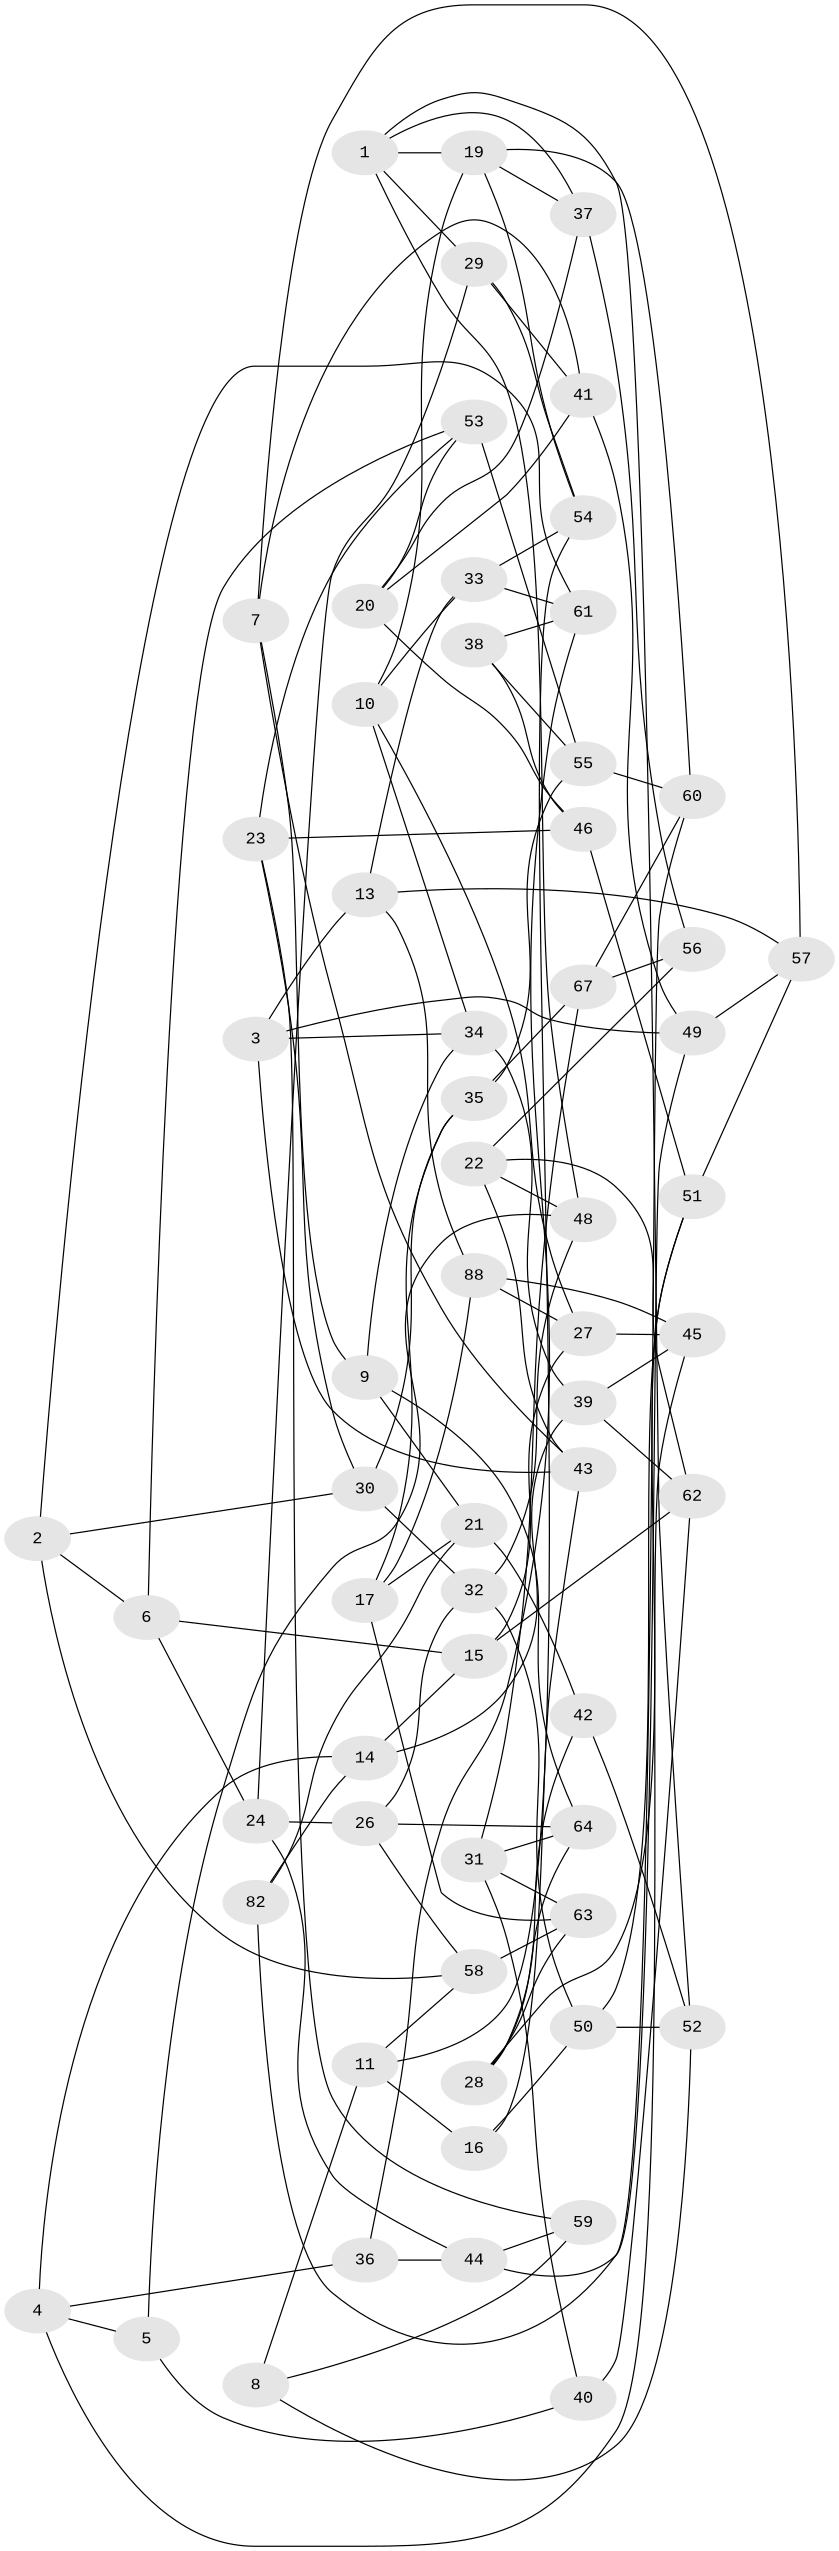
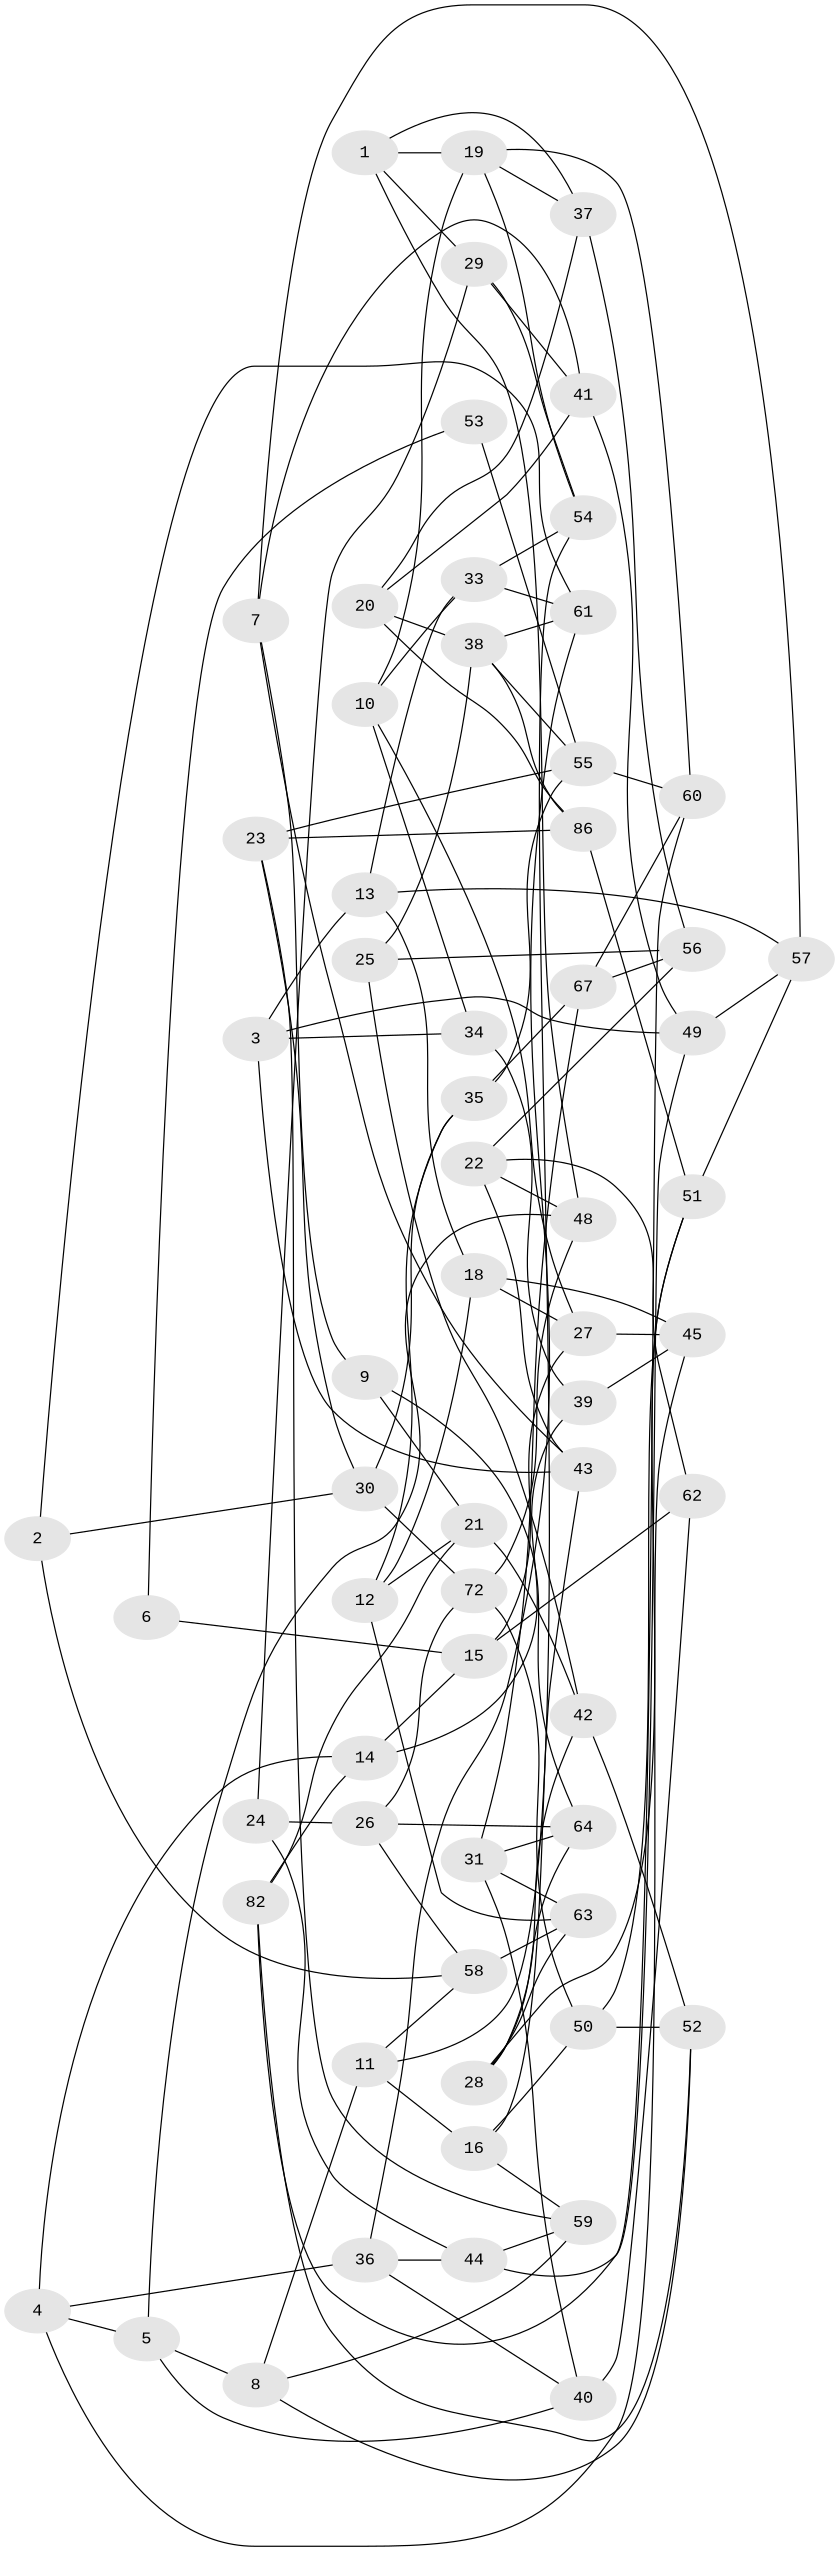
edge "53" -- "20": now "38" -- "20"
edge "53" -- "23": now "55" -- "23"
node "46": label "46" -> "86"
edge "1" -- "52": now "82" -- "52"
node "25": added
edge "34" -- "9": removed
node "88": label "88" -> "18"
edge "39" -- "62": removed
edge "2" -- "6": removed
node "32": label "32" -> "72"
node "17": label "17" -> "12"
edge "6" -- "24": removed
edge "16" -- "59": added
edge "36" -- "40": added
edge "5" -- "8": added
